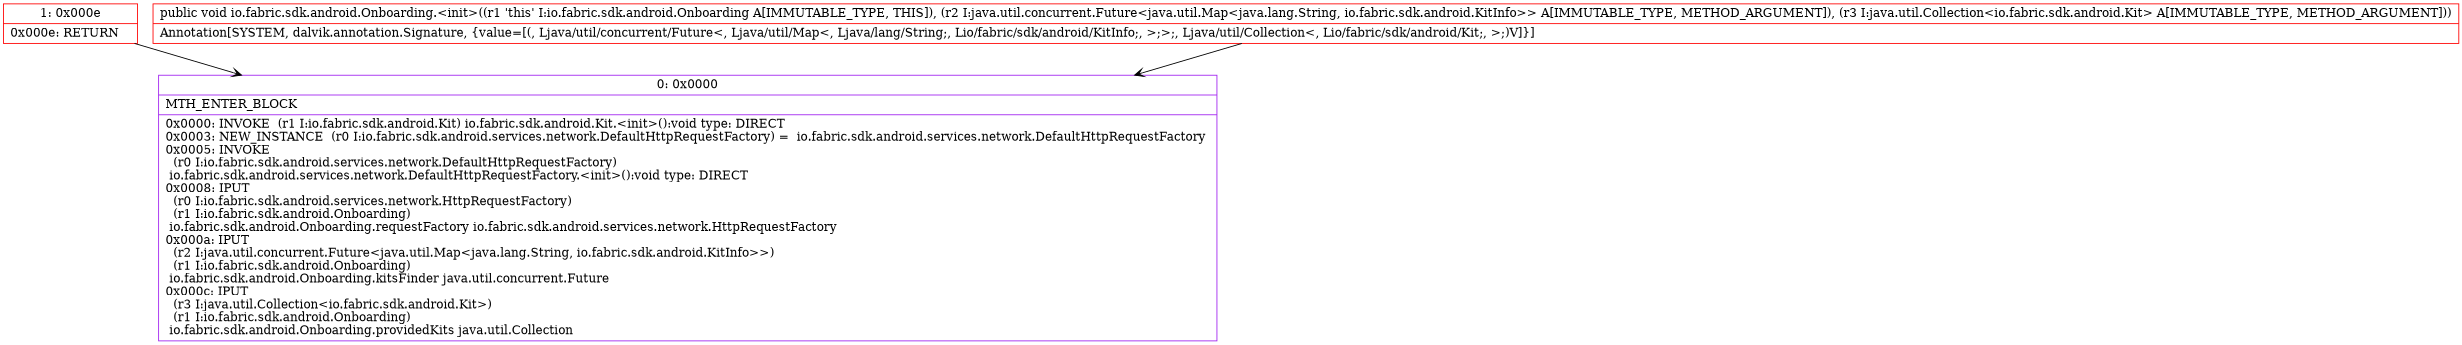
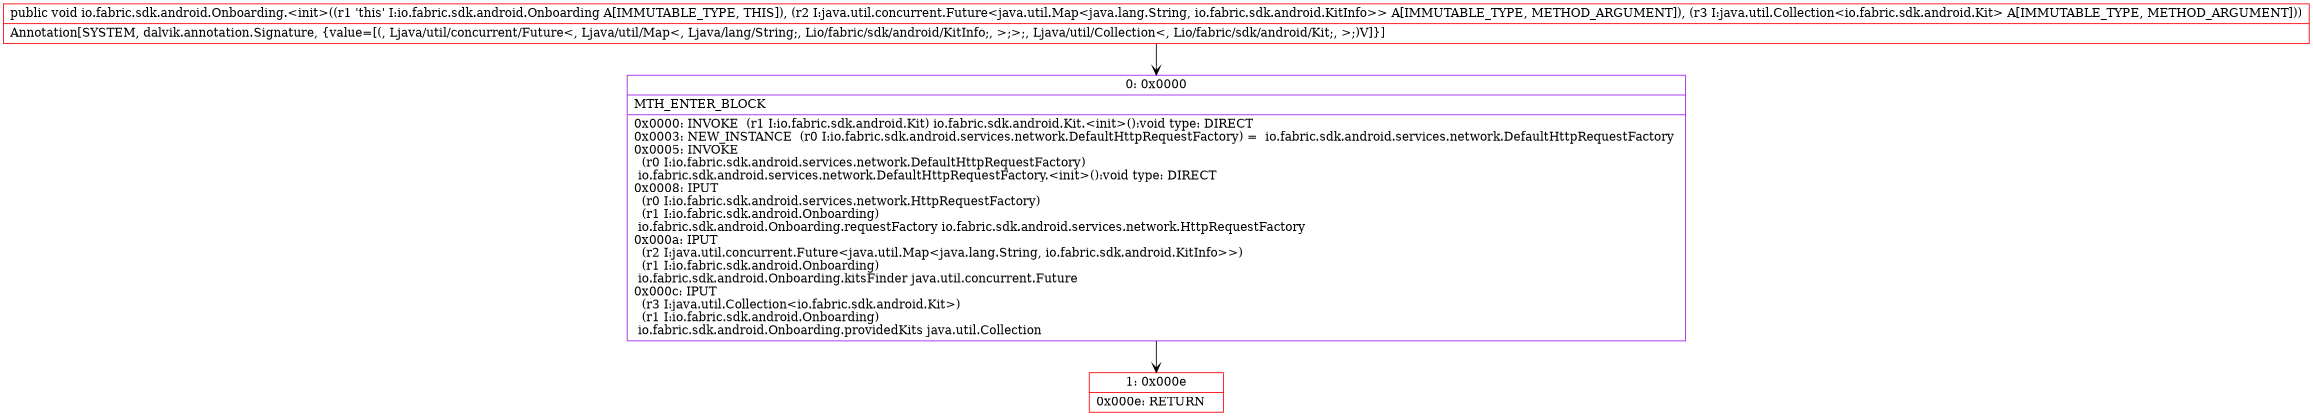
edge "1: 0x000e" -> "0: 0x0000": reversed
